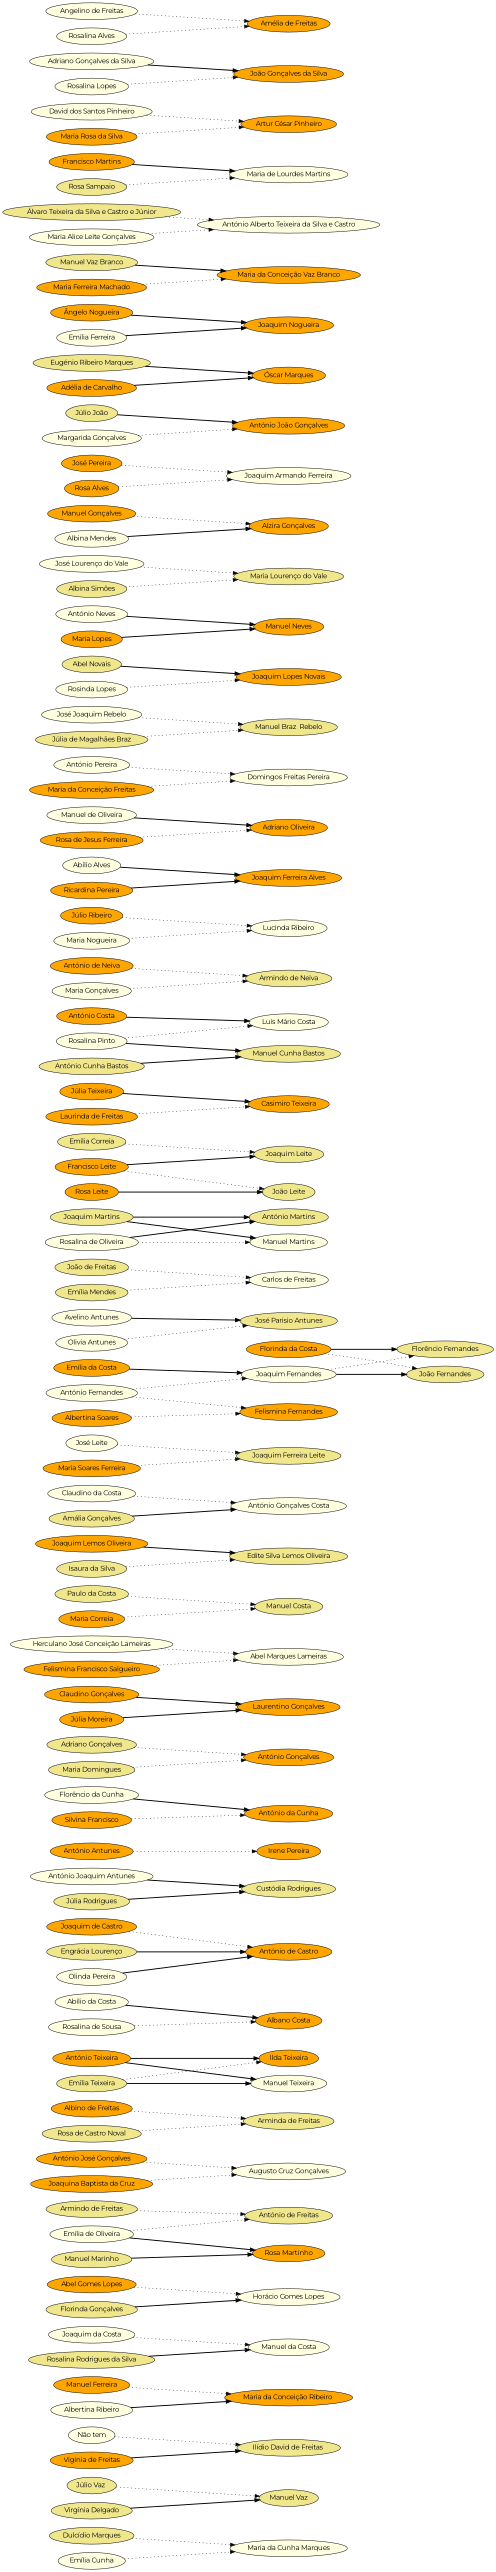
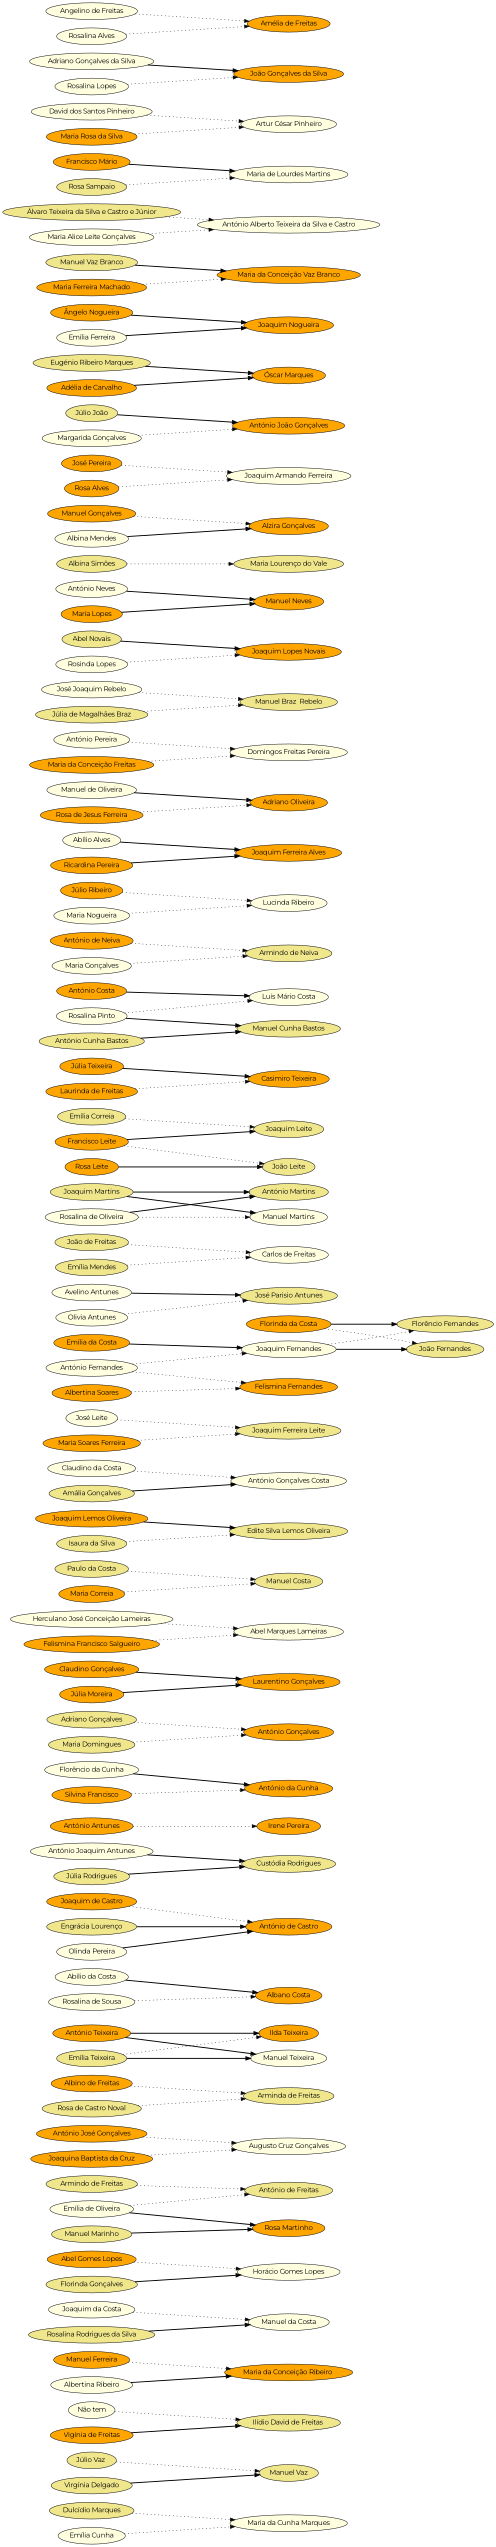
node "Artur César Pinheiro": fillcolor orange -> lightyellow
node "Francisco Martins": label "Francisco Martins" -> "Francisco Mário"
node "José Lourenço do Vale": removed
